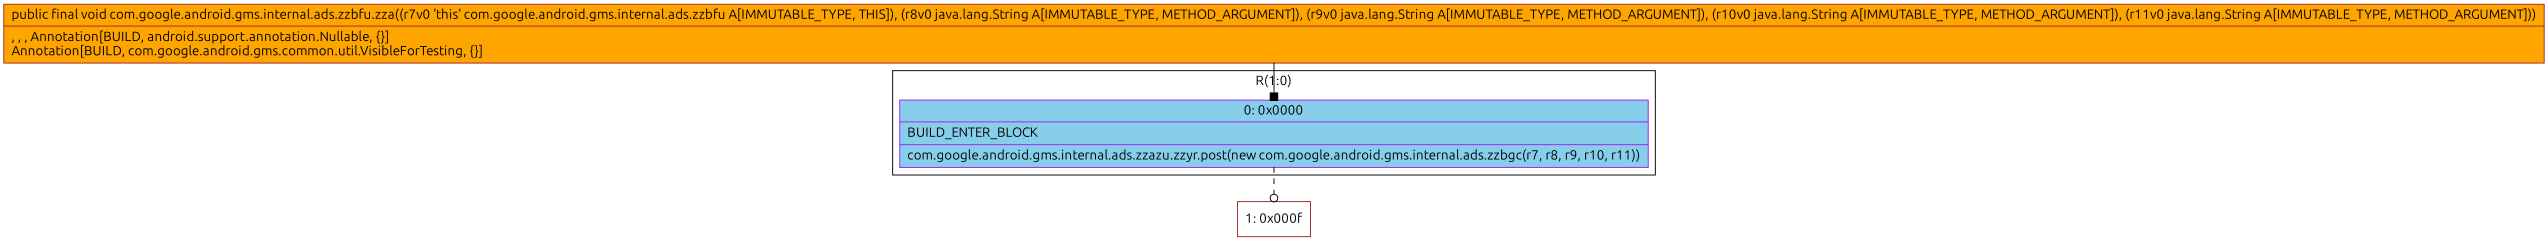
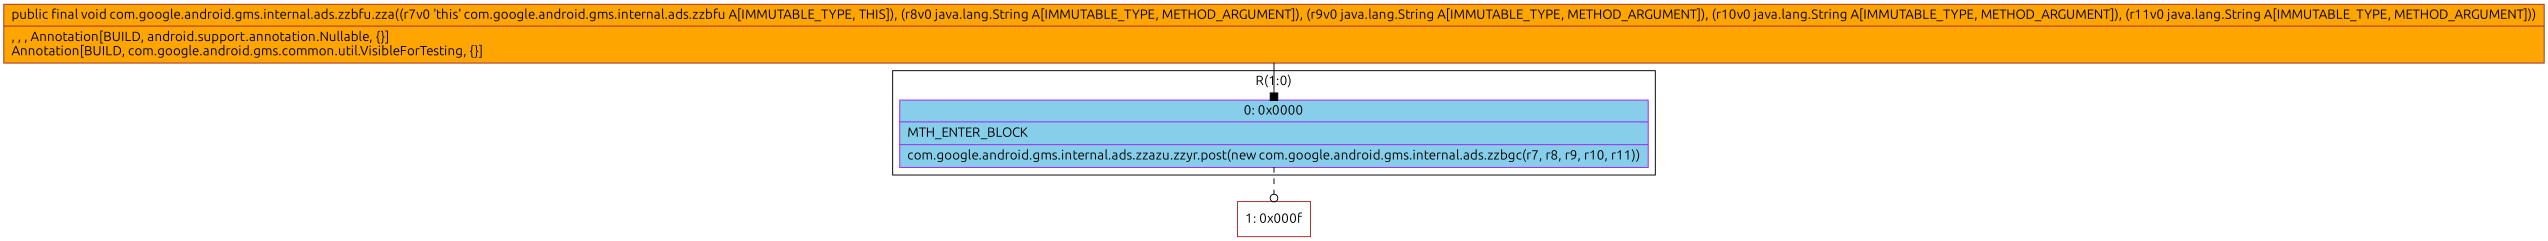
node "0: 0x0000": text "BUILD_ENTER_BLOCK" -> "MTH_ENTER_BLOCK"
